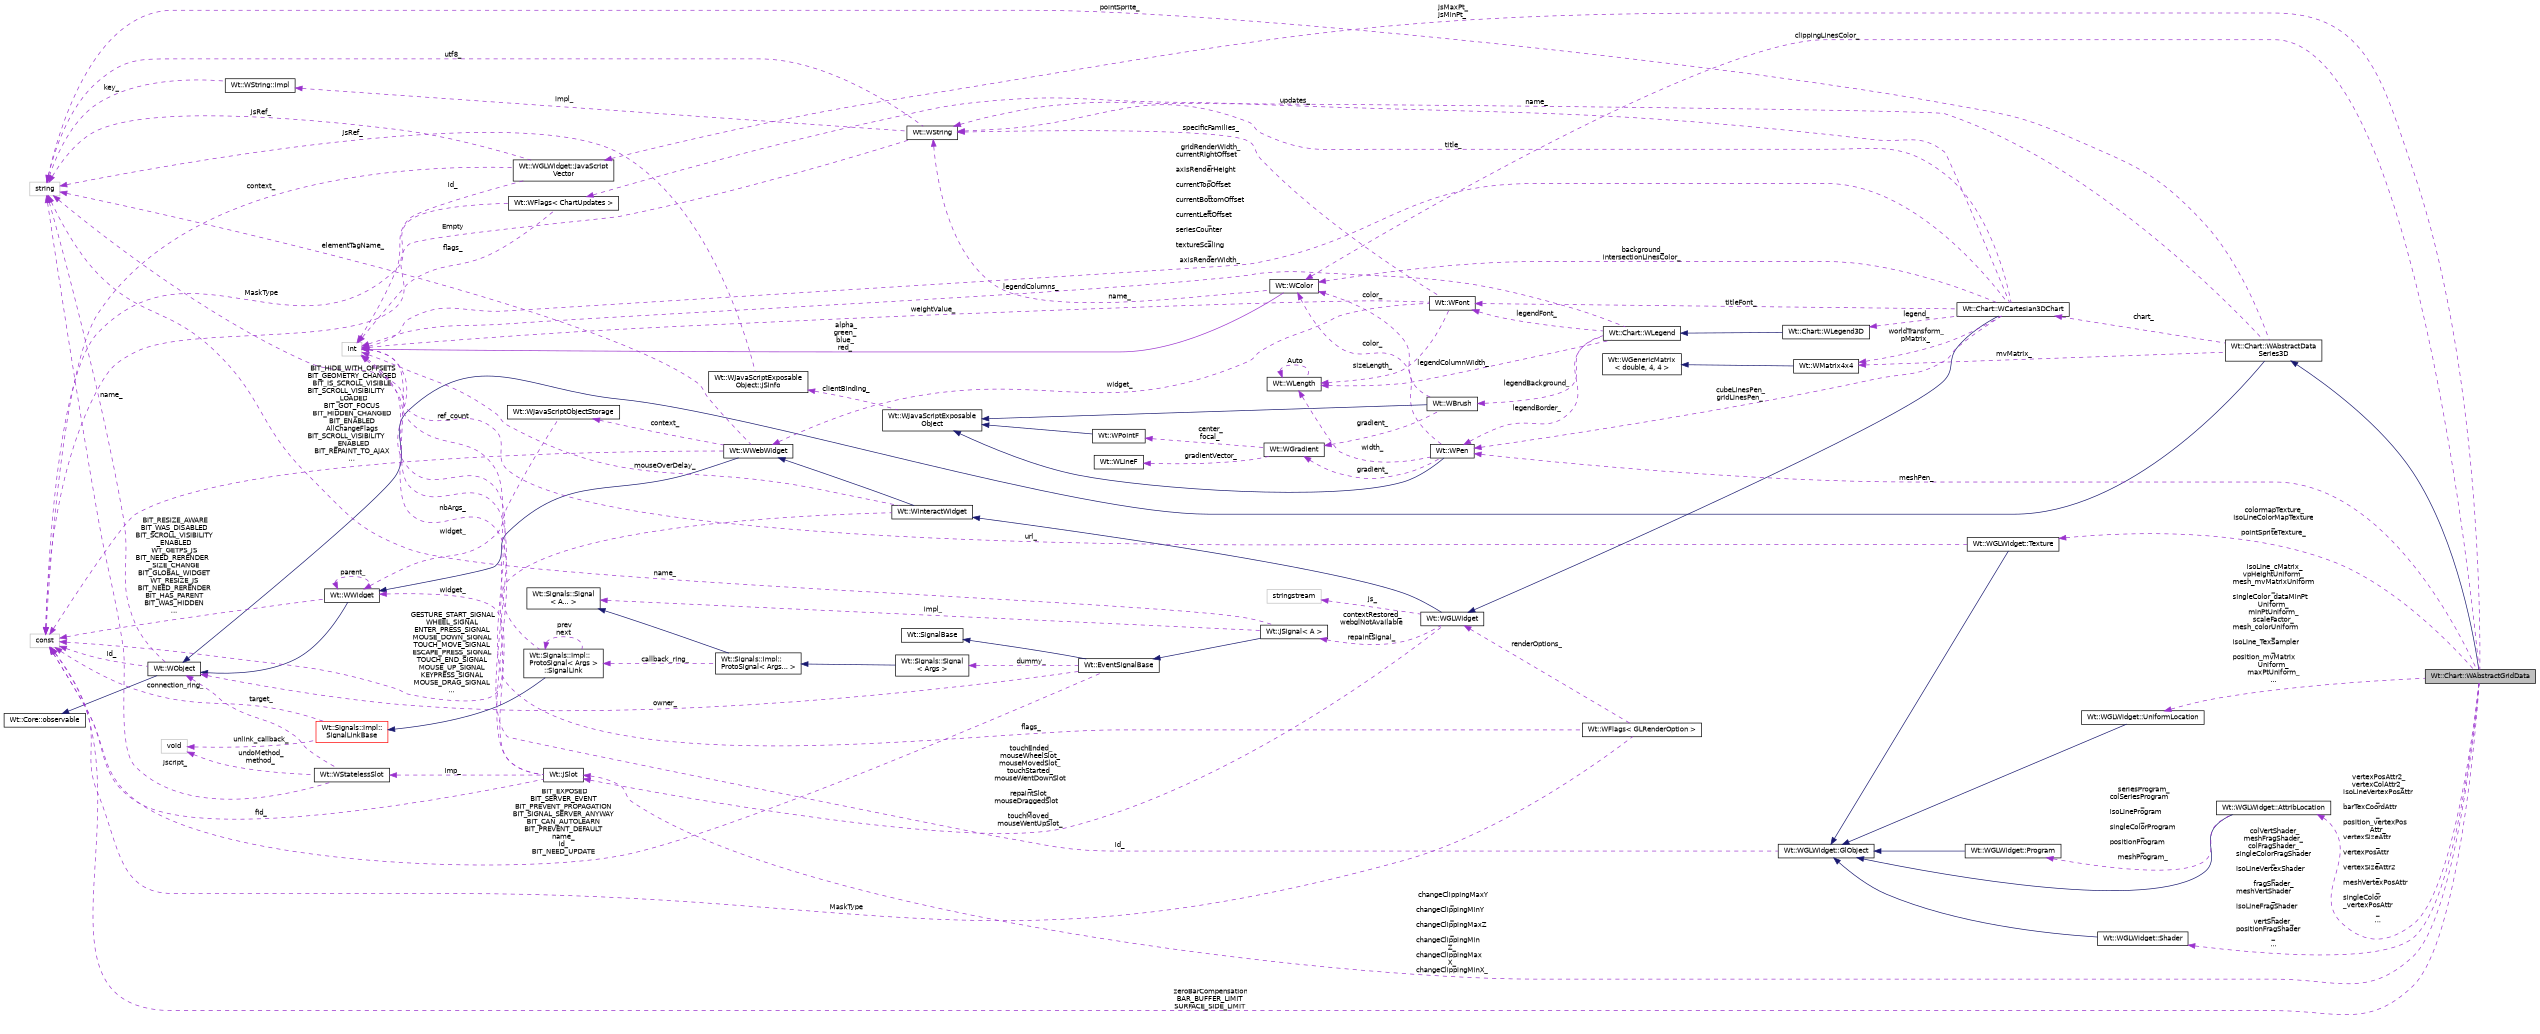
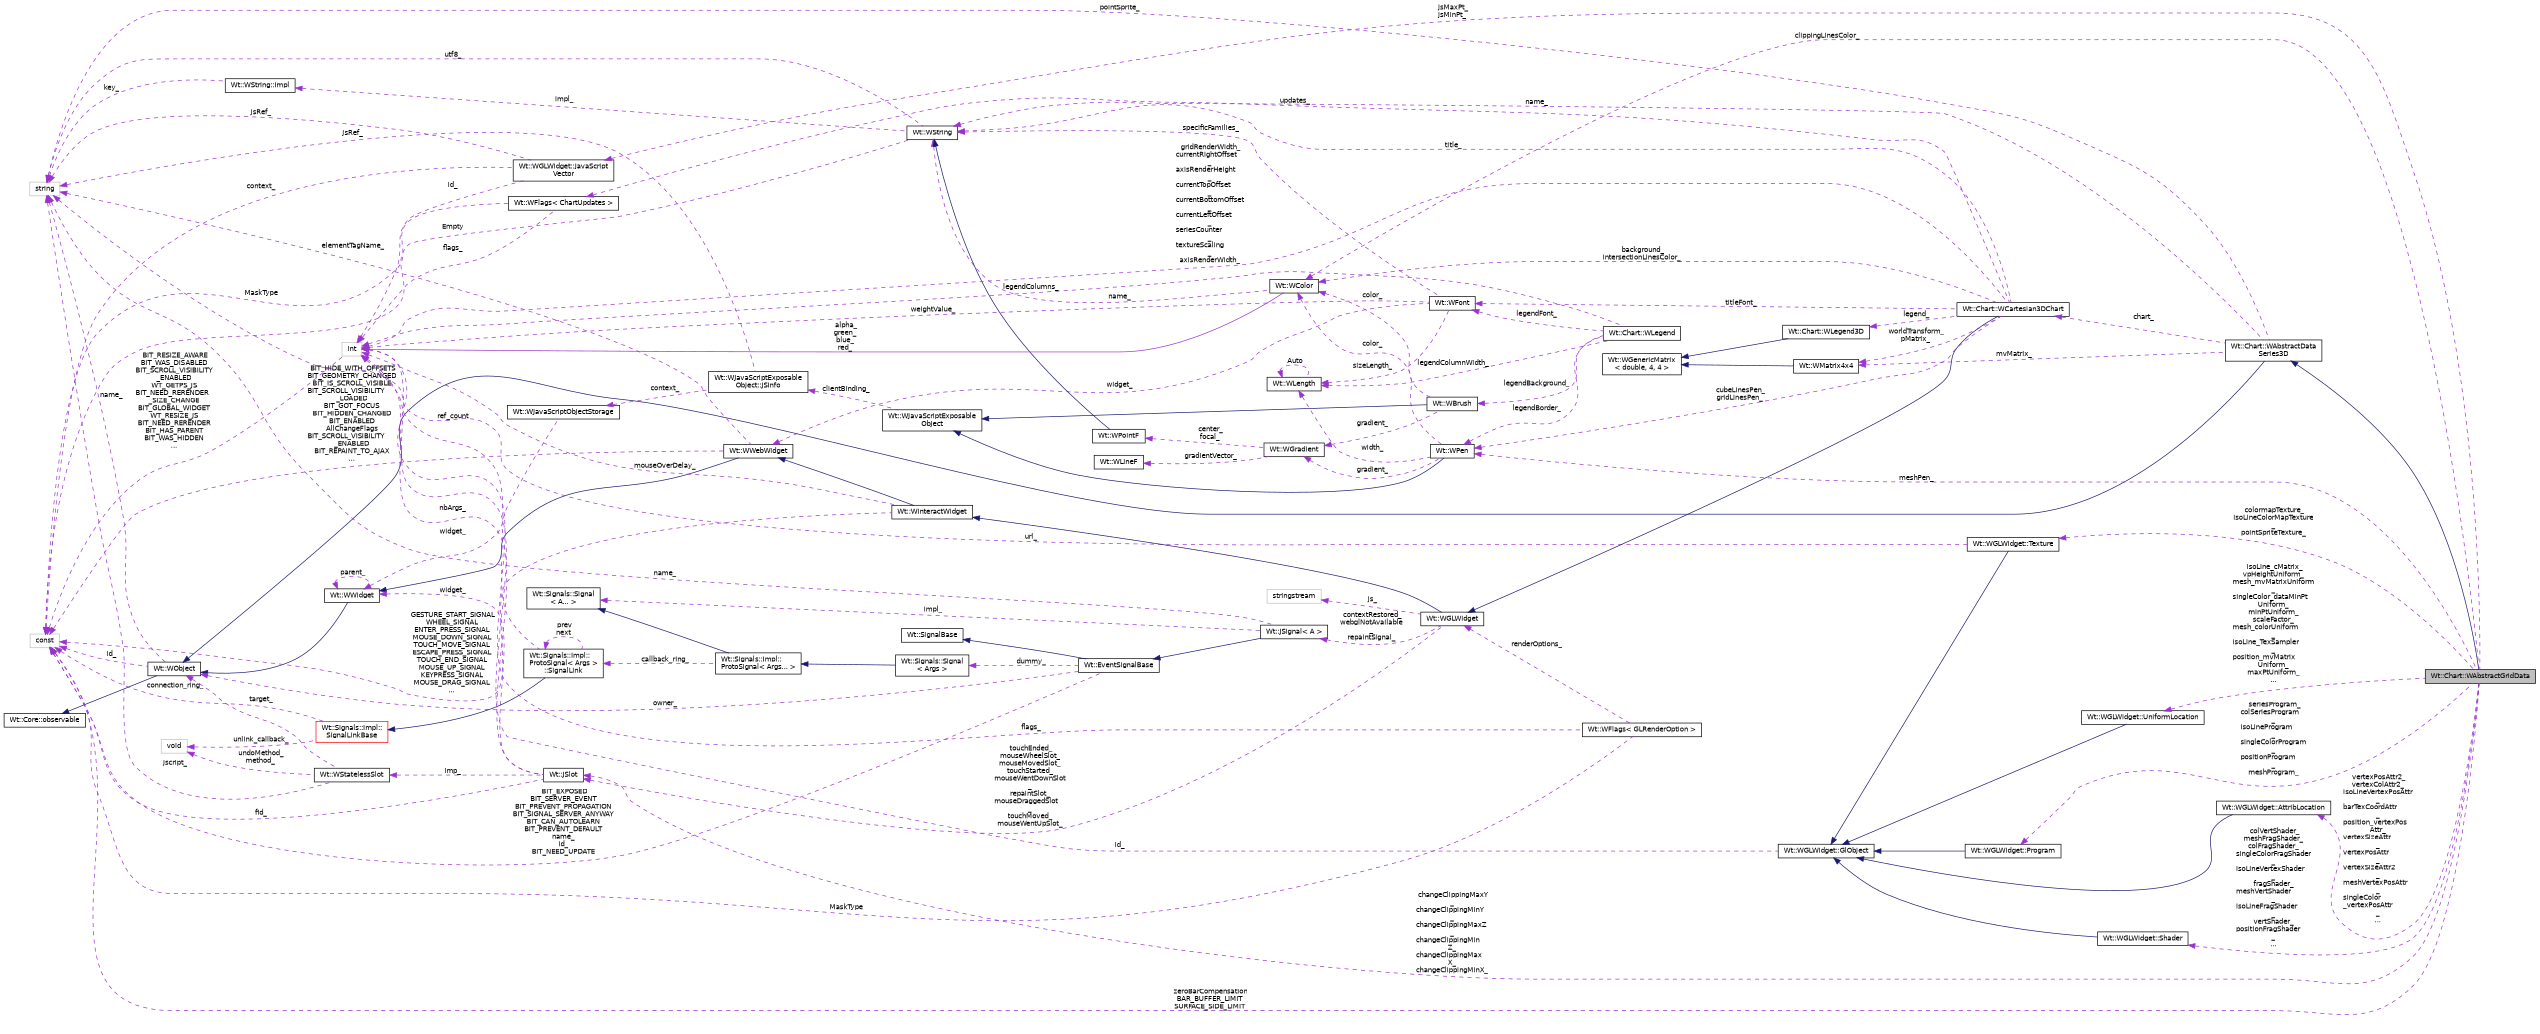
edge "Wt::Chart::WLegend3D" -> "Wt::Chart::WLegend": now "Wt::Chart::WLegend3D" -> "Wt::WGenericMatrix < double, 4, 4 >"
edge "Wt::WPointF" -> "Wt::WJavaScriptExposable Object": now "Wt::WPointF" -> "Wt::WString"
edge "Wt::WWebWidget" -> "Wt::WJavaScriptObjectStorage": now "Wt::WJavaScriptExposable Object::JSInfo" -> "Wt::WJavaScriptObjectStorage"
edge "Wt::WWidget" -> "const": now "int" -> "const"
edge "Wt::WGLWidget::AttribLocation" -> "Wt::WGLWidget::Program": now "Wt::Chart::WAbstractGridData" -> "Wt::WGLWidget::Program"
